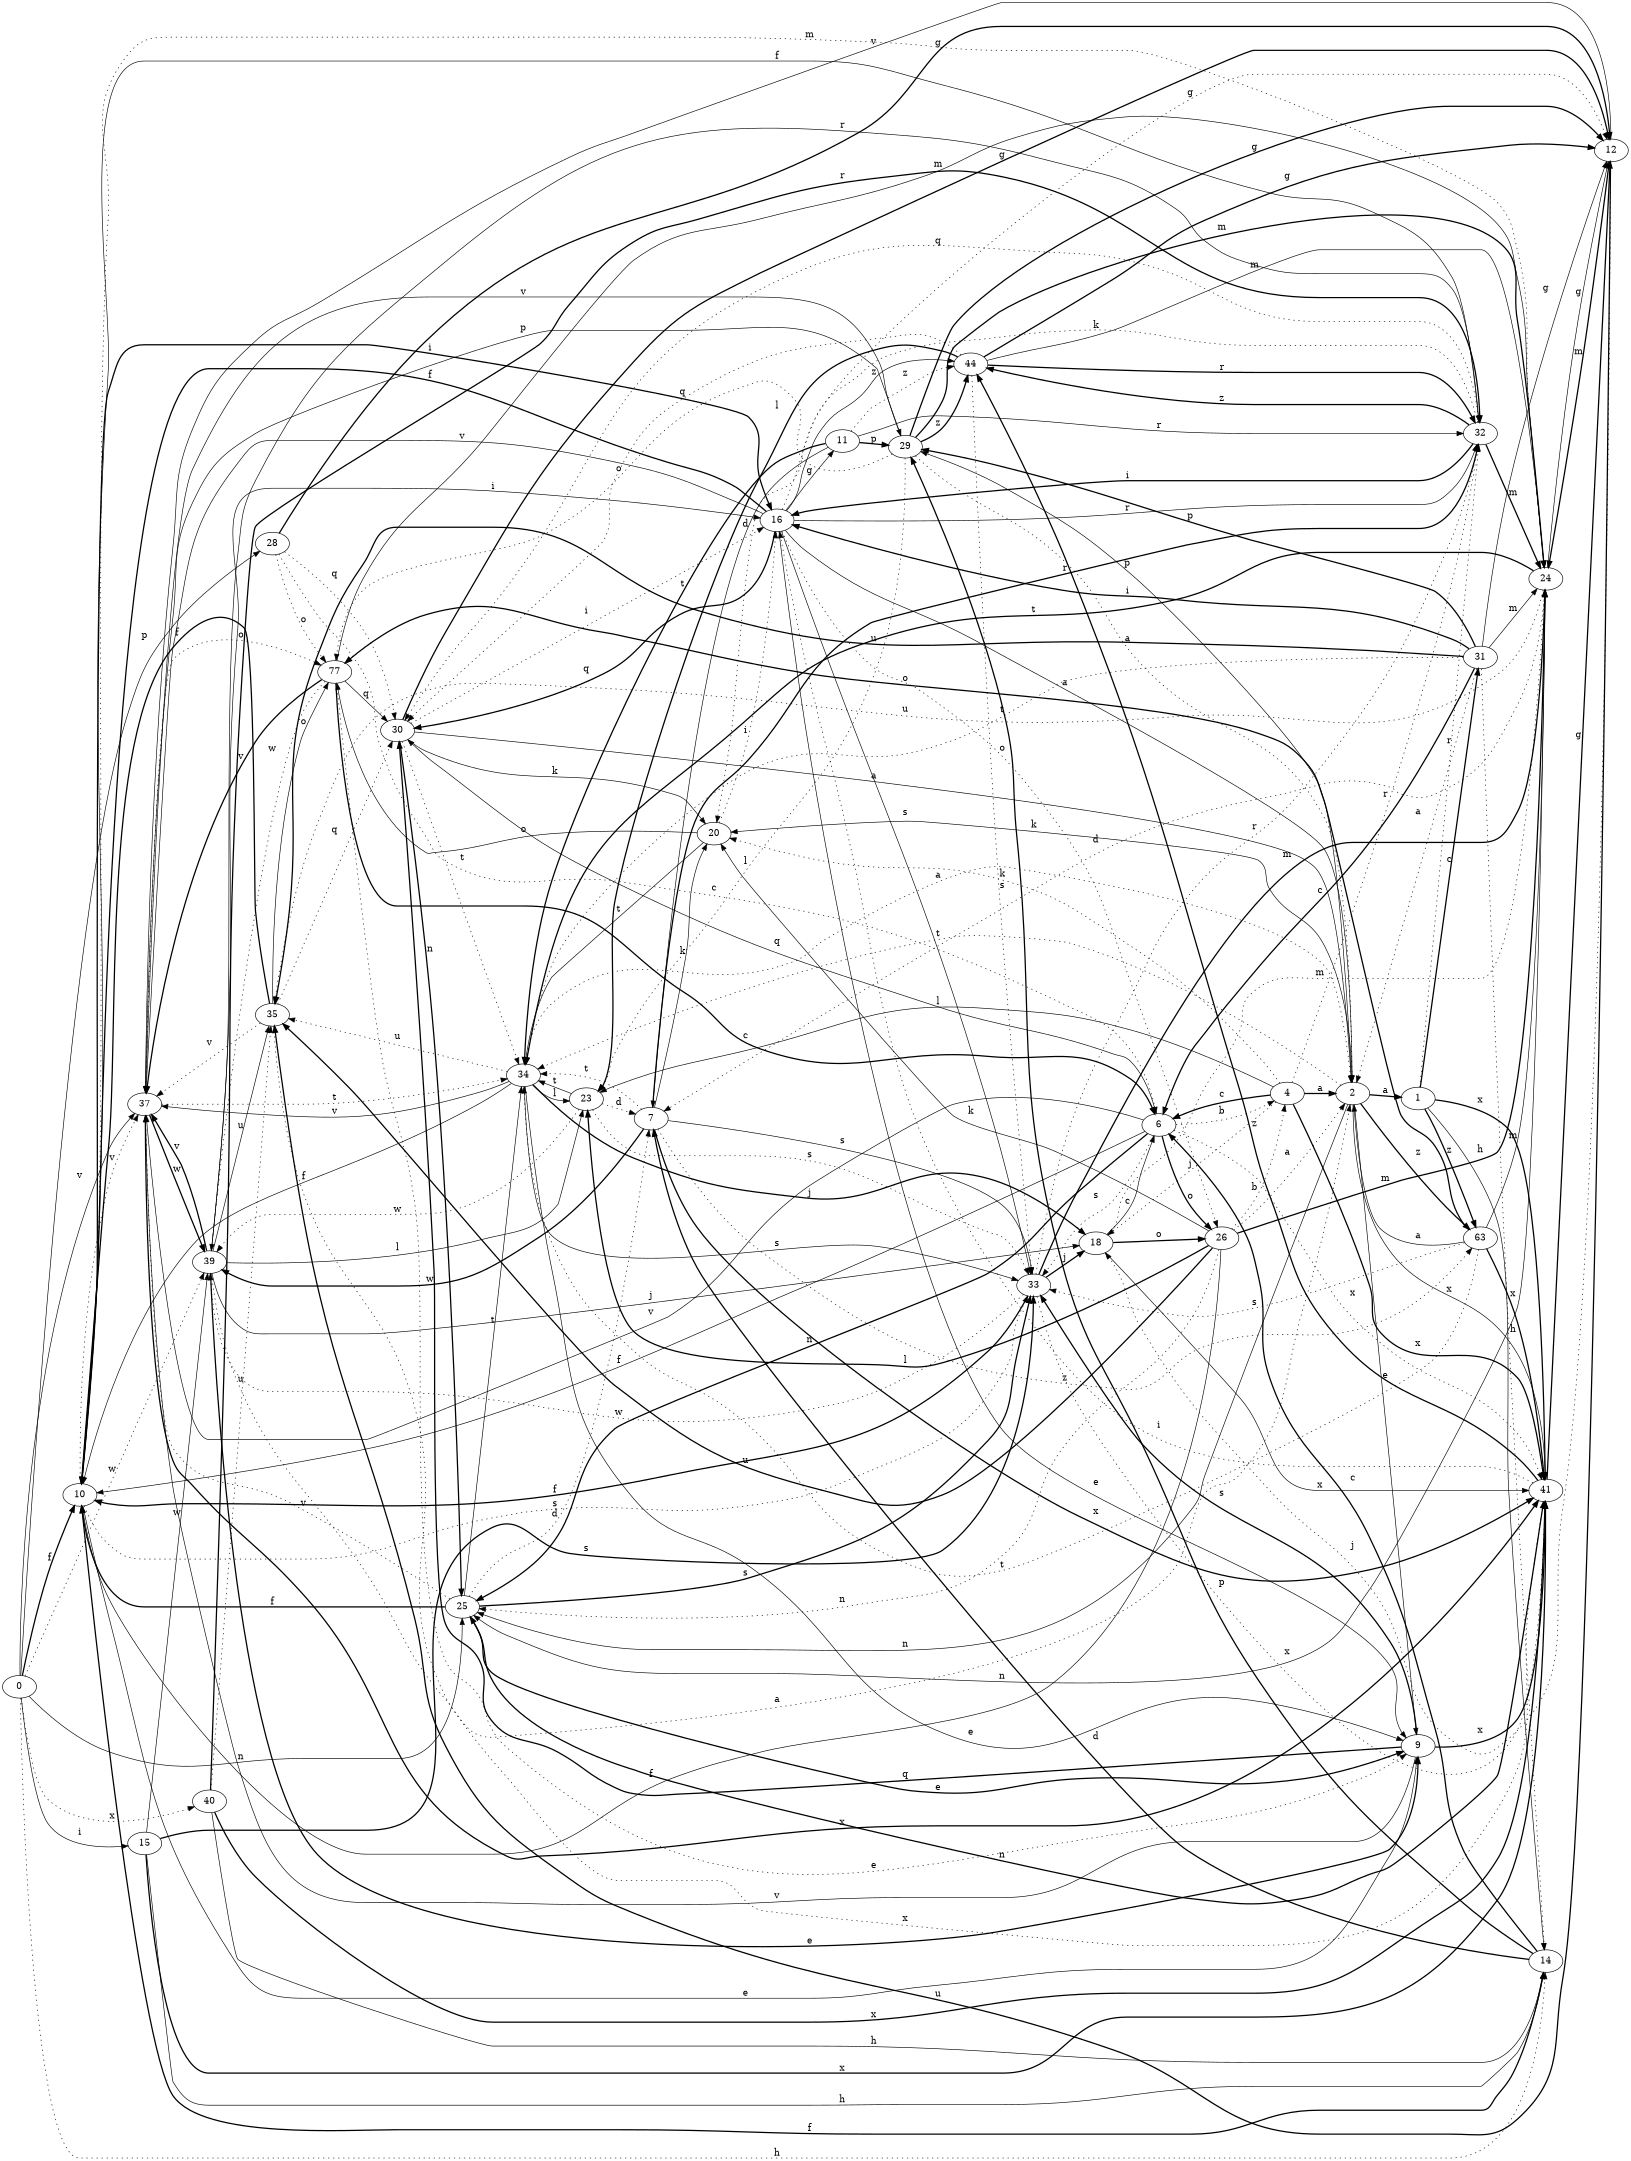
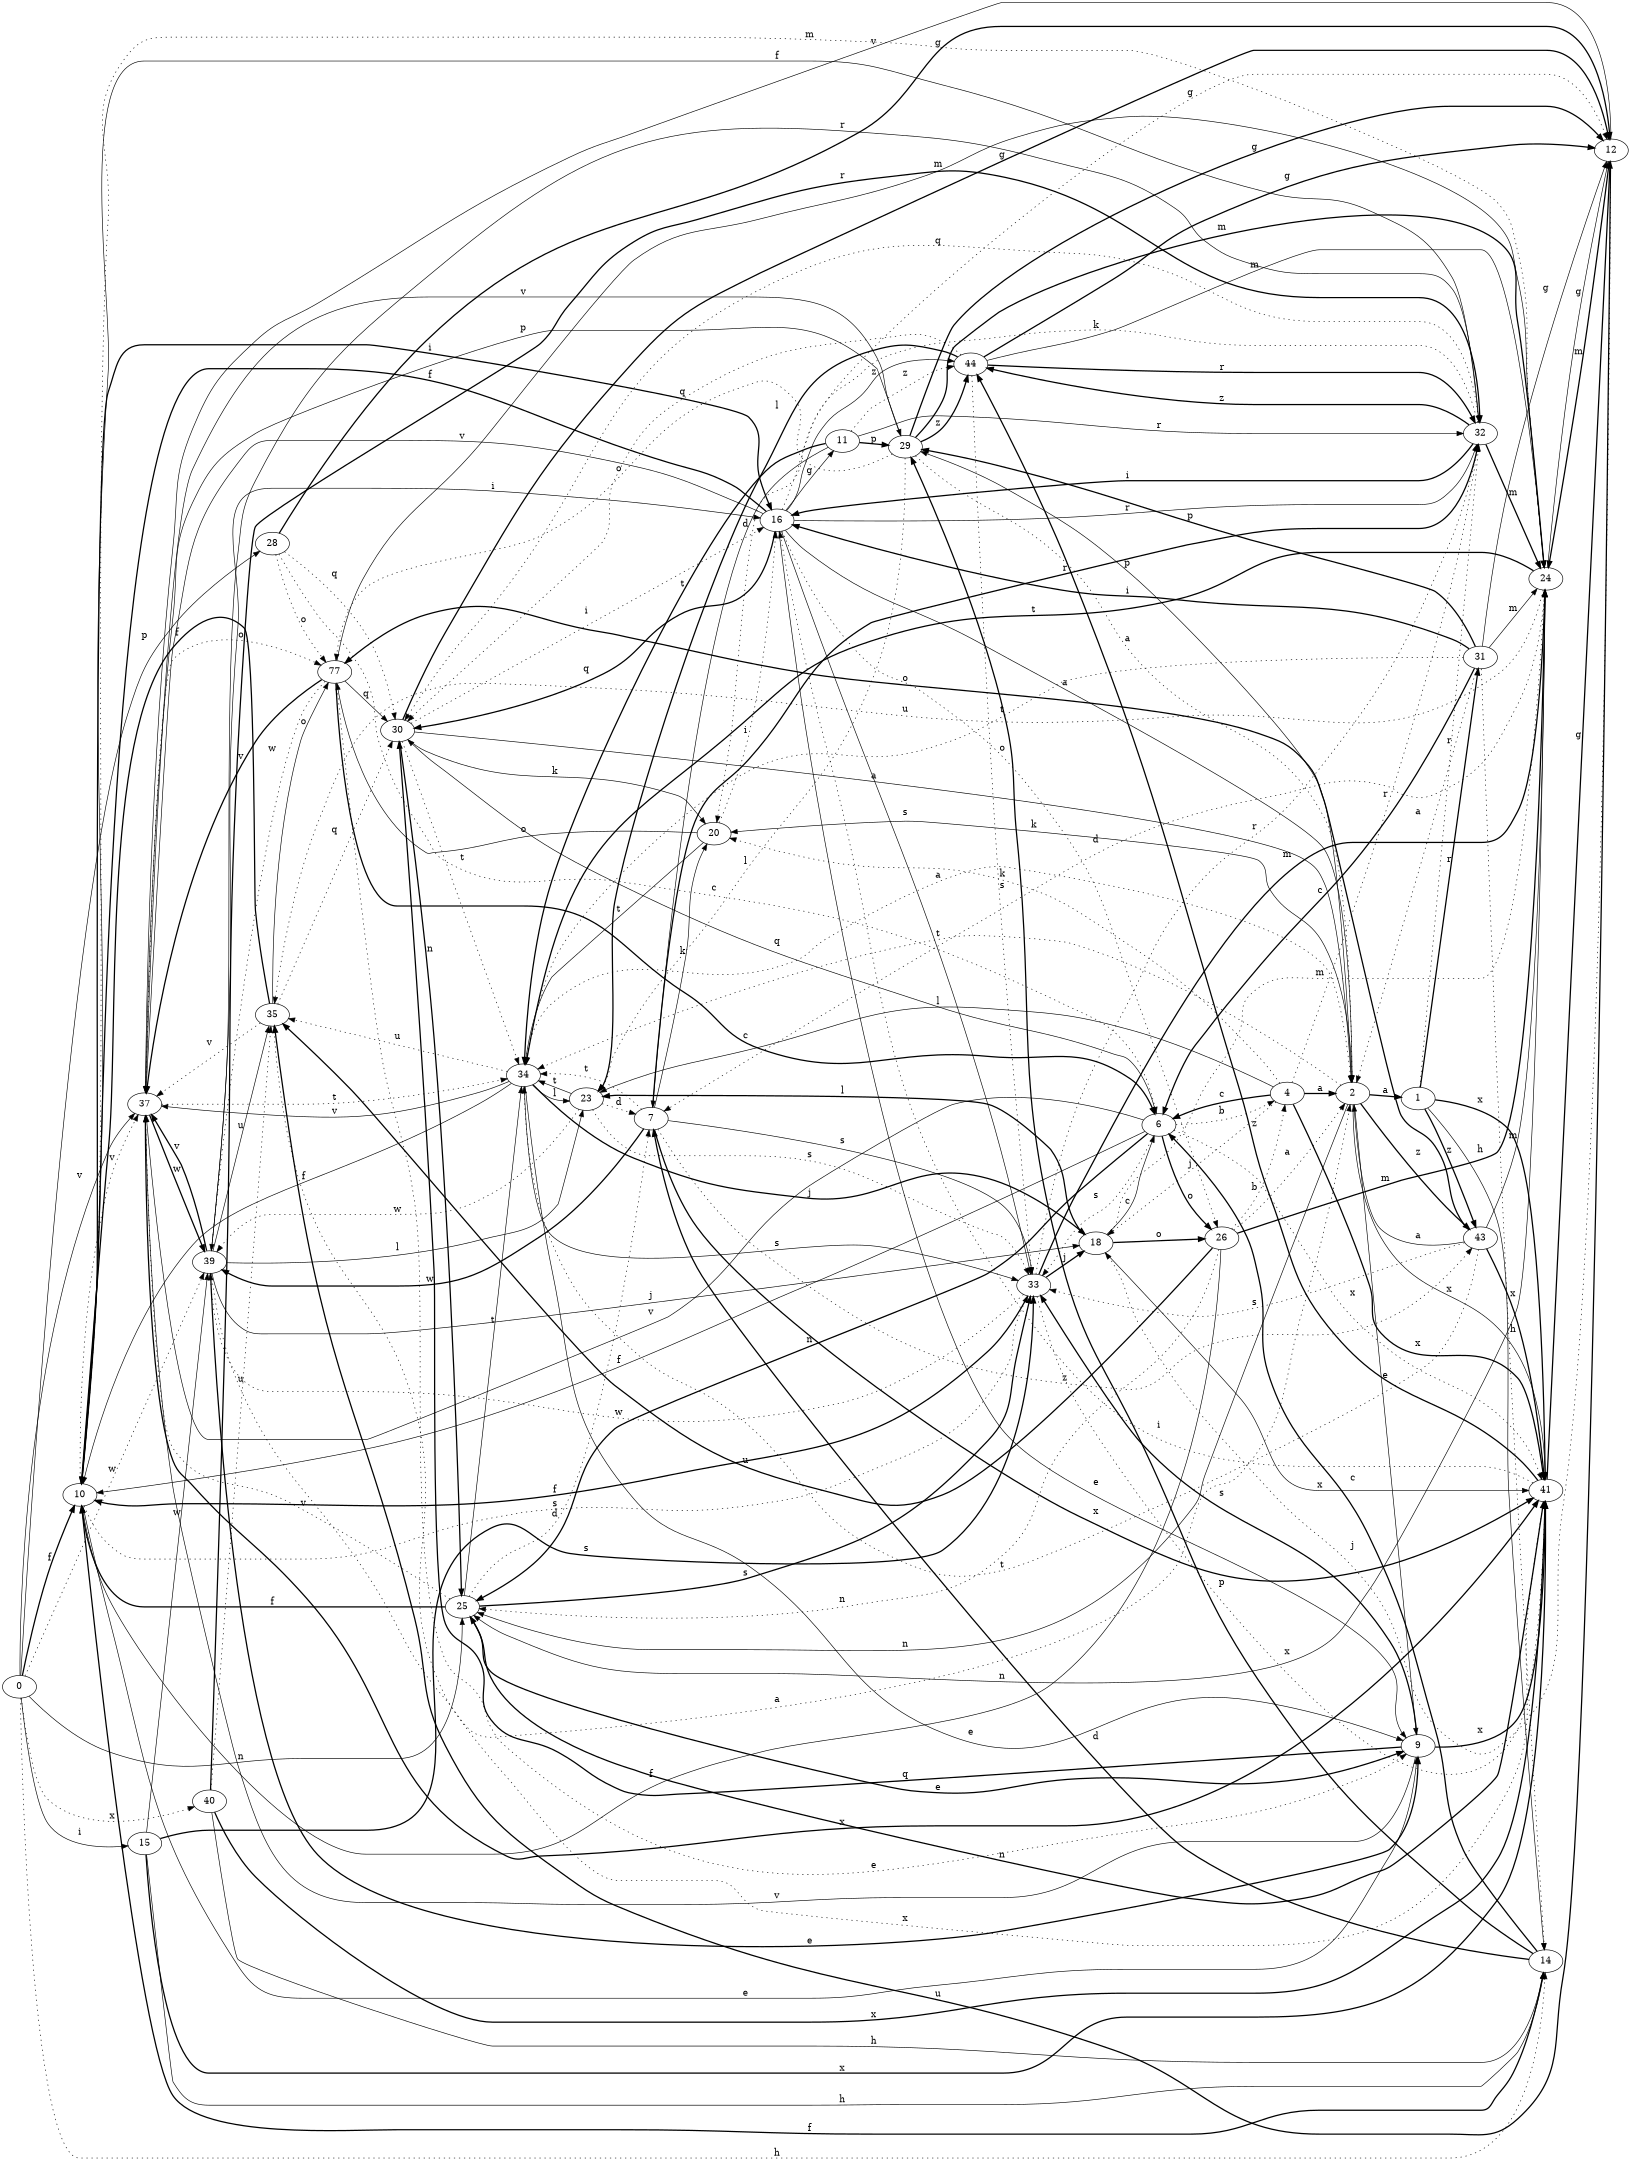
edge "31" -> "35": removed, label "u"
edge "1" -> "31": label "c" -> "r"
edge "26" -> "20": removed, label "k"
node "63": label "63" -> "43"
edge "26" -> "23": now "18" -> "23"
